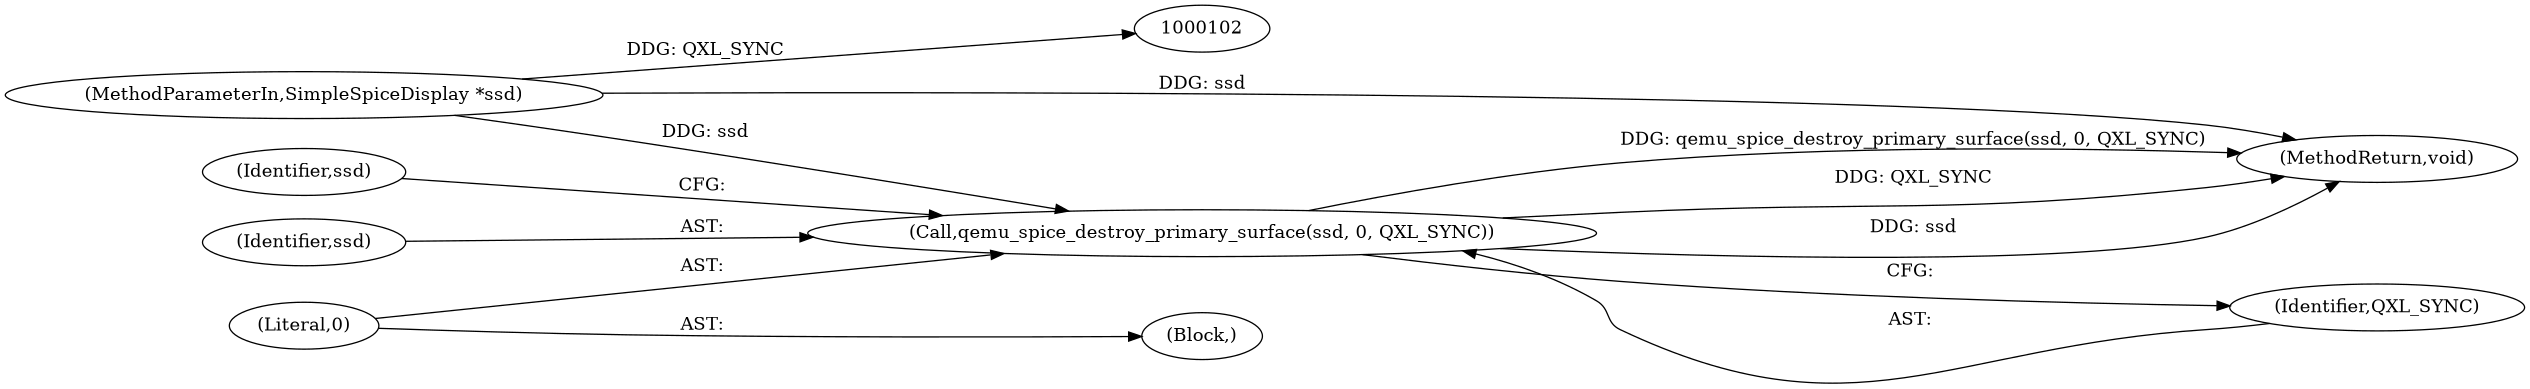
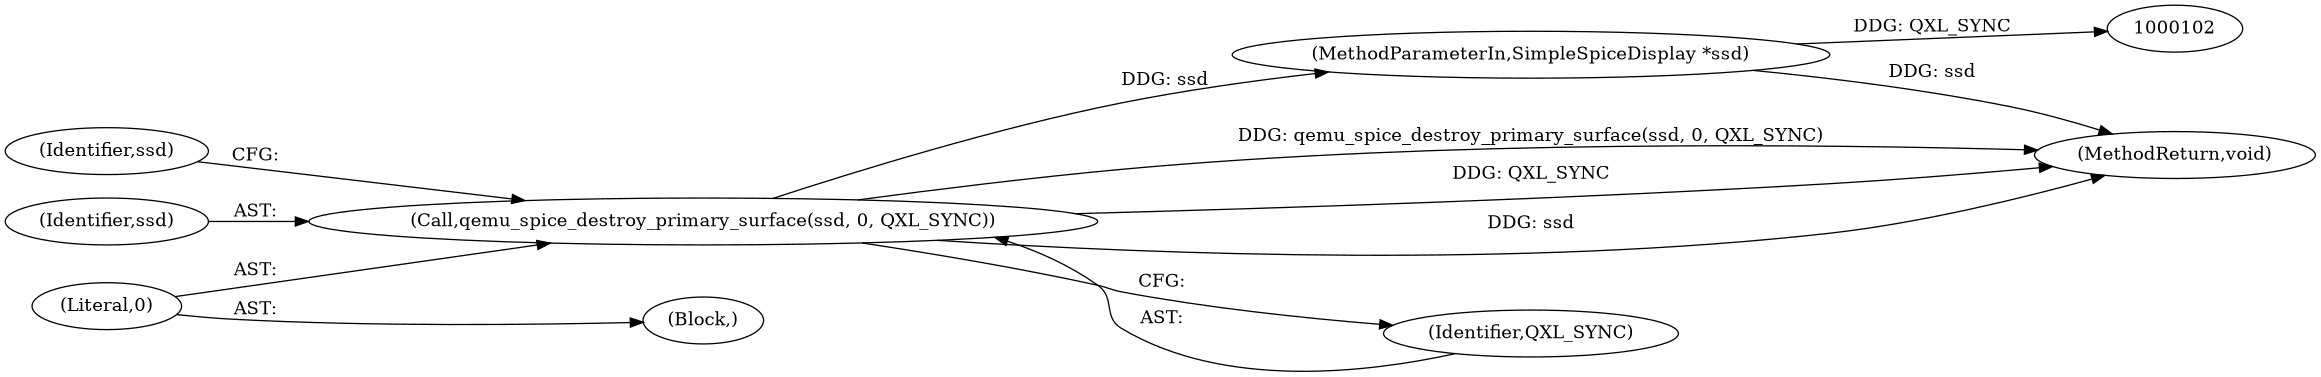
edge "(MethodParameterIn,SimpleSpiceDisplay *ssd)" -> "(Call,qemu_spice_destroy_primary_surface(ssd, 0, QXL_SYNC))": reversed
